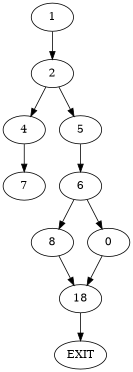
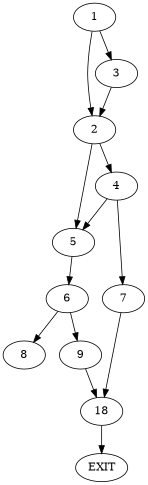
node "3": added
edge "4" -> "5": added
node "0": label "0" -> "9"
edge "8" -> "18": now "7" -> "18"
